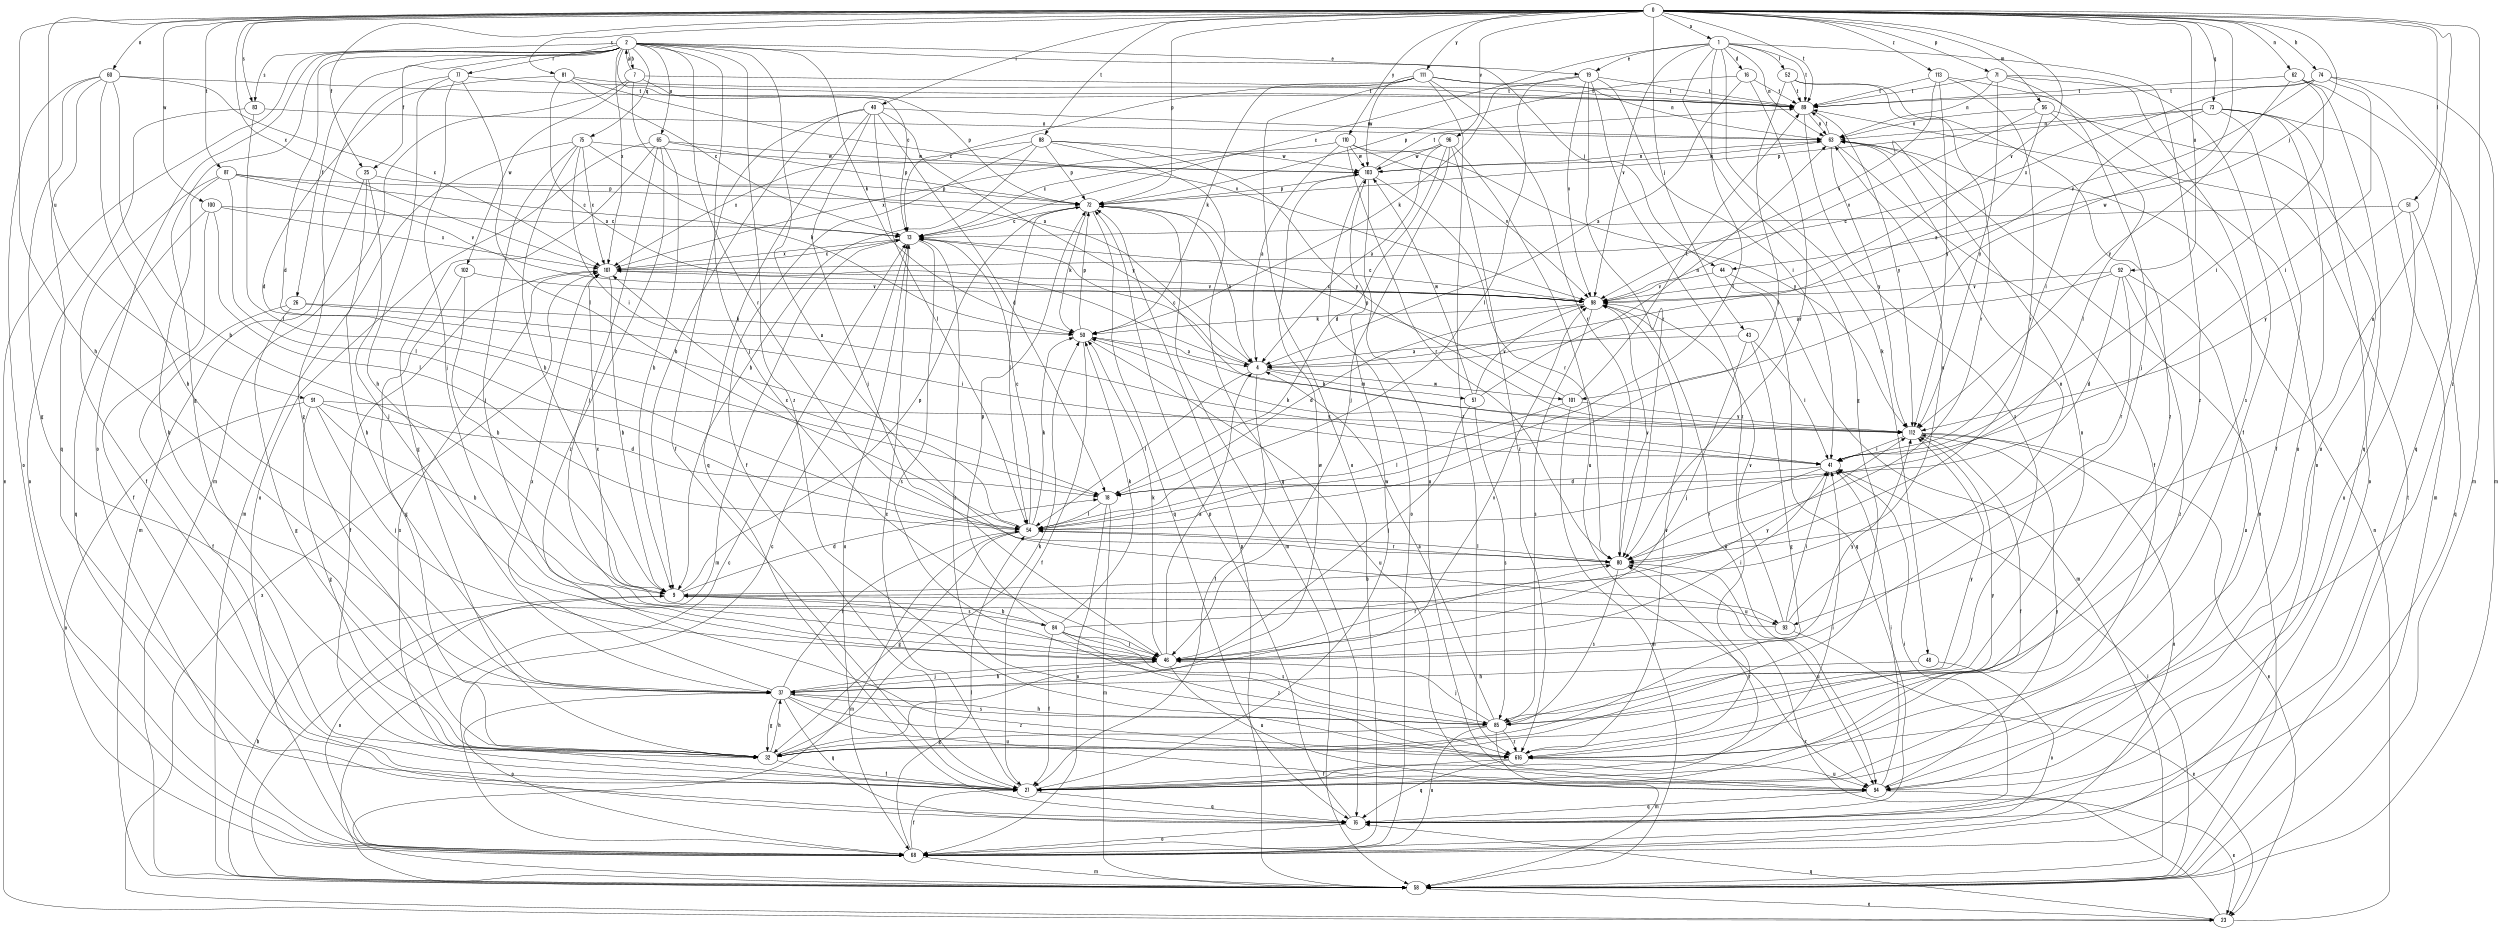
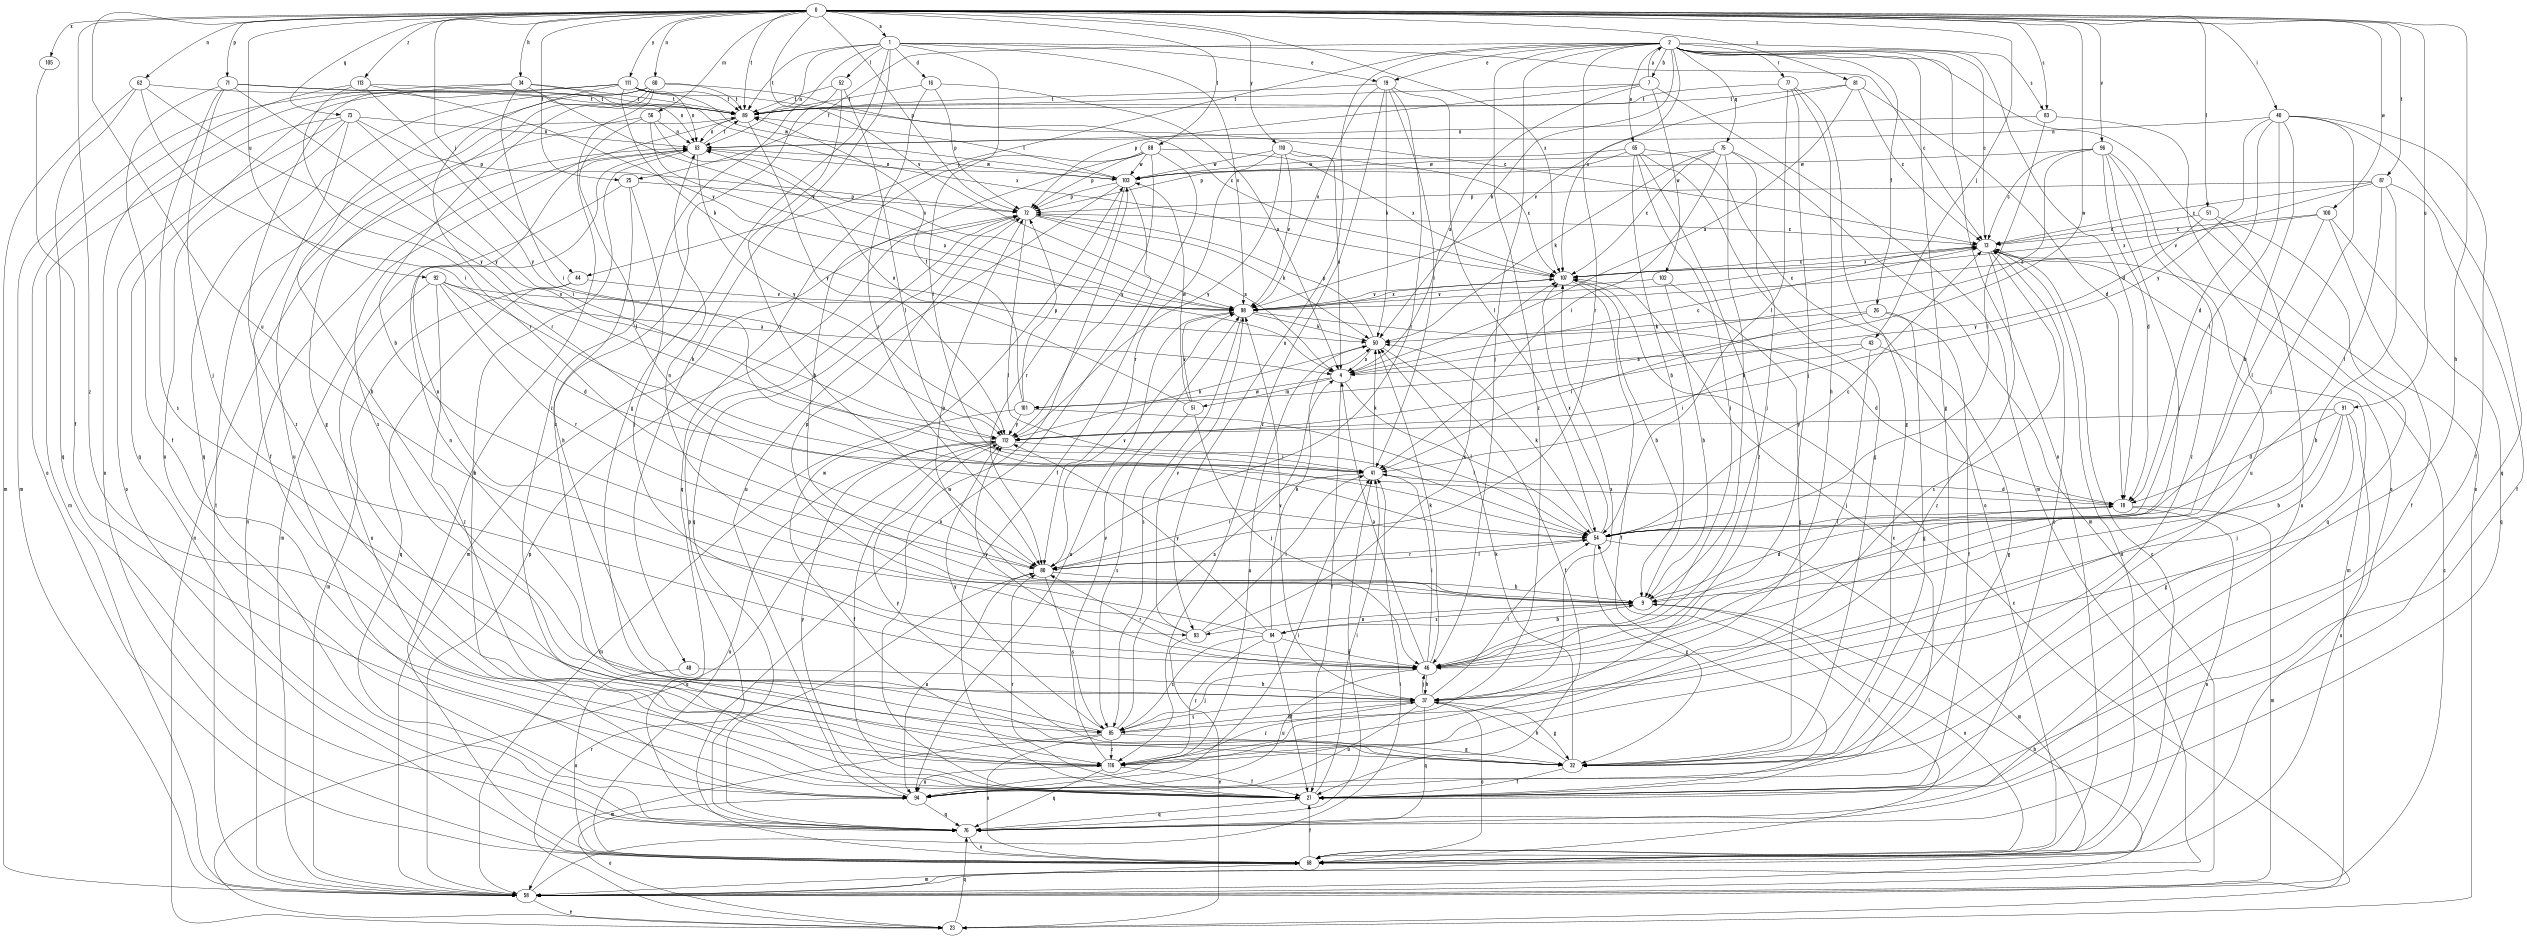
node "105": added
node "74": label "74" -> "34"
node "616": label "616" -> "116"
